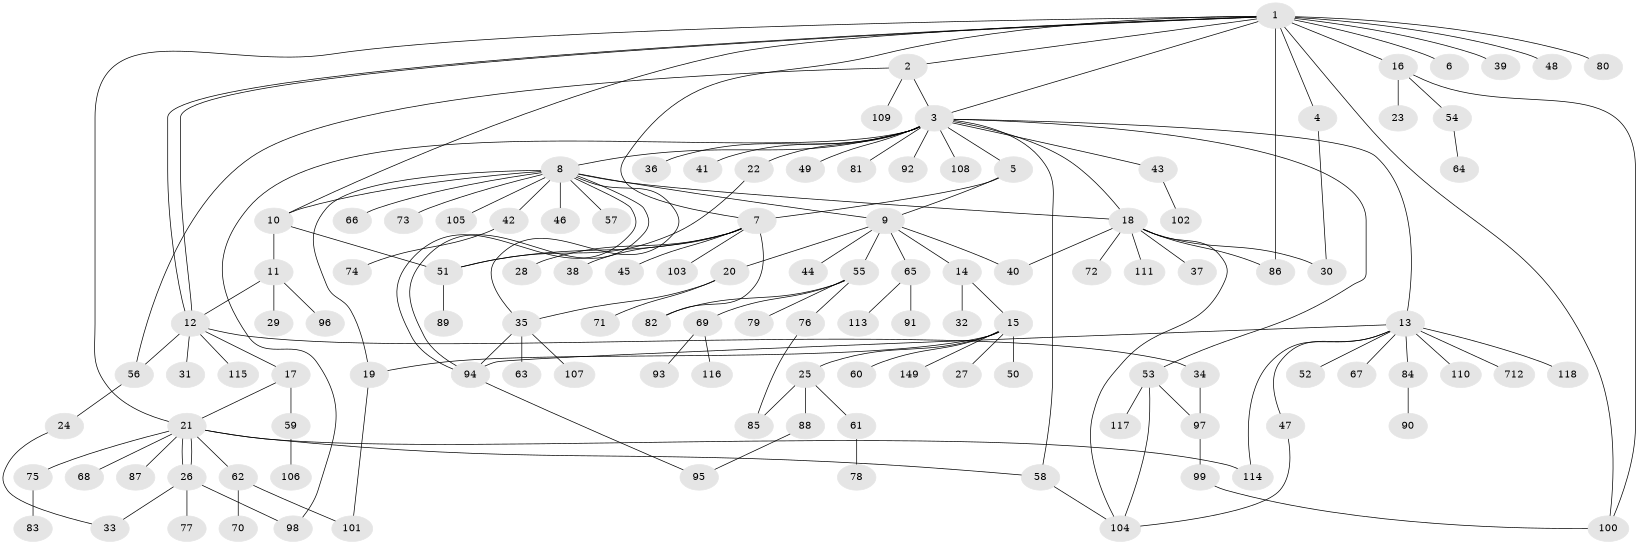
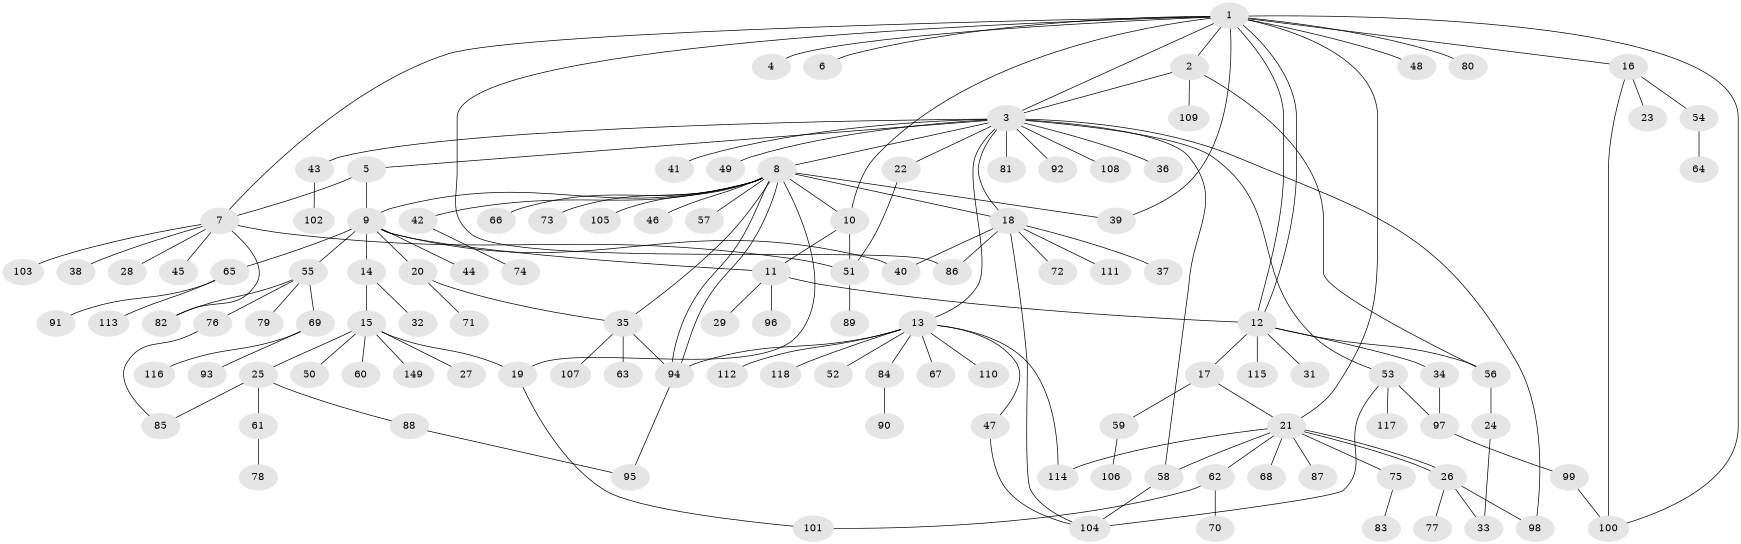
edge "8" -- "39": added
edge "9" -- "11": added
node "30": removed
node "712": label "712" -> "112"
